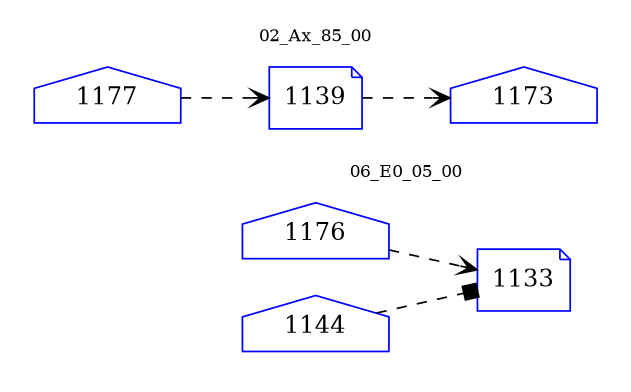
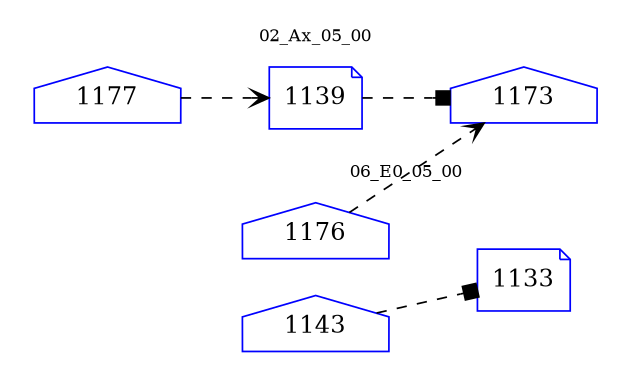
cluster "02_Ax_85_00": label "02_Ax_85_00" -> "02_Ax_05_00"
edge "1139" -> "1173": arrowhead vee -> box
edge "1176" -> "1133": now "1176" -> "1173"
node "1144": label "1144" -> "1143"
